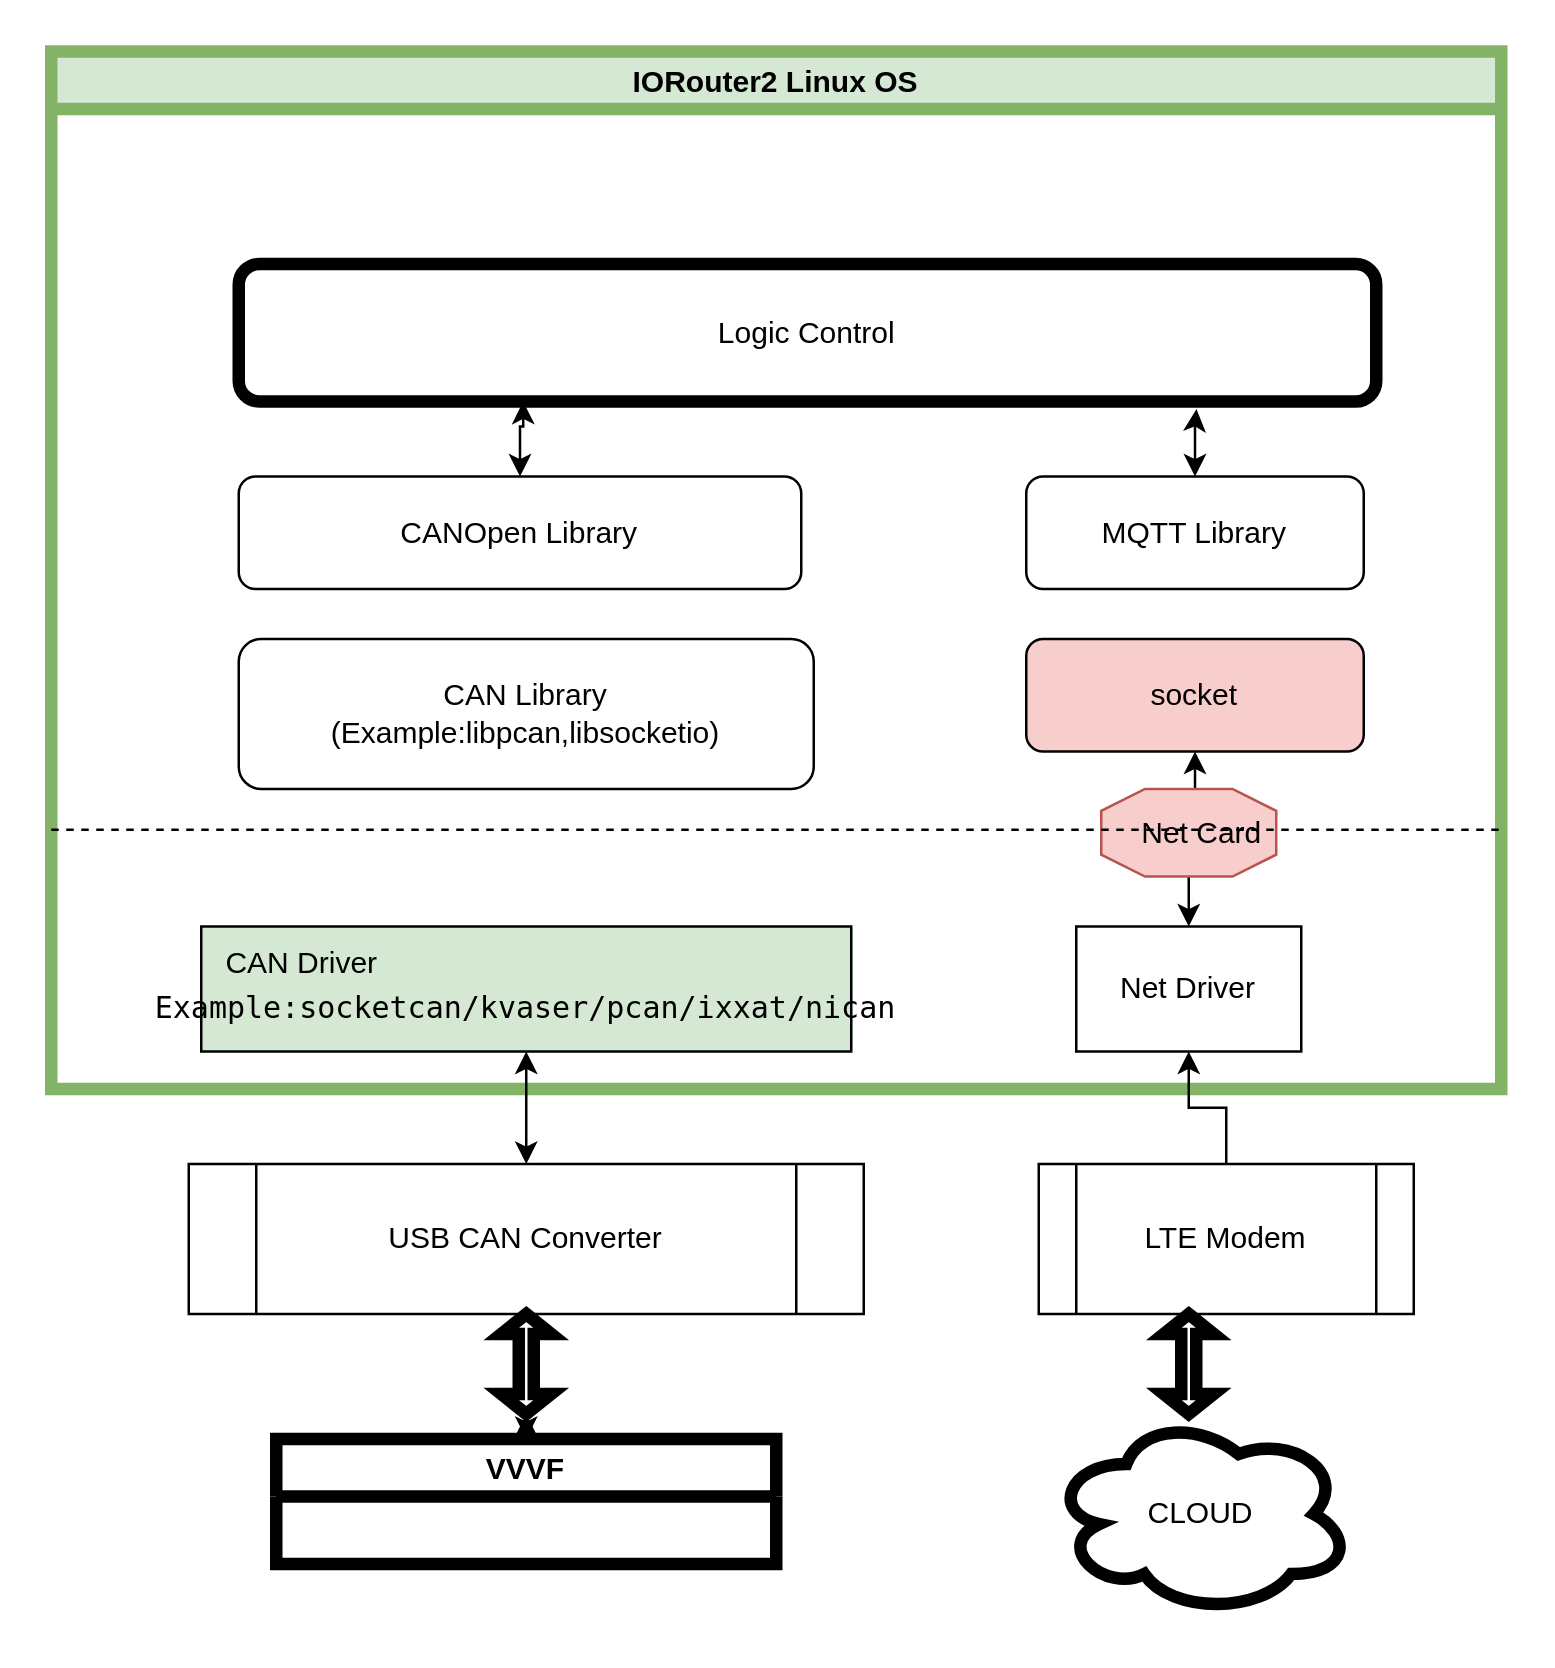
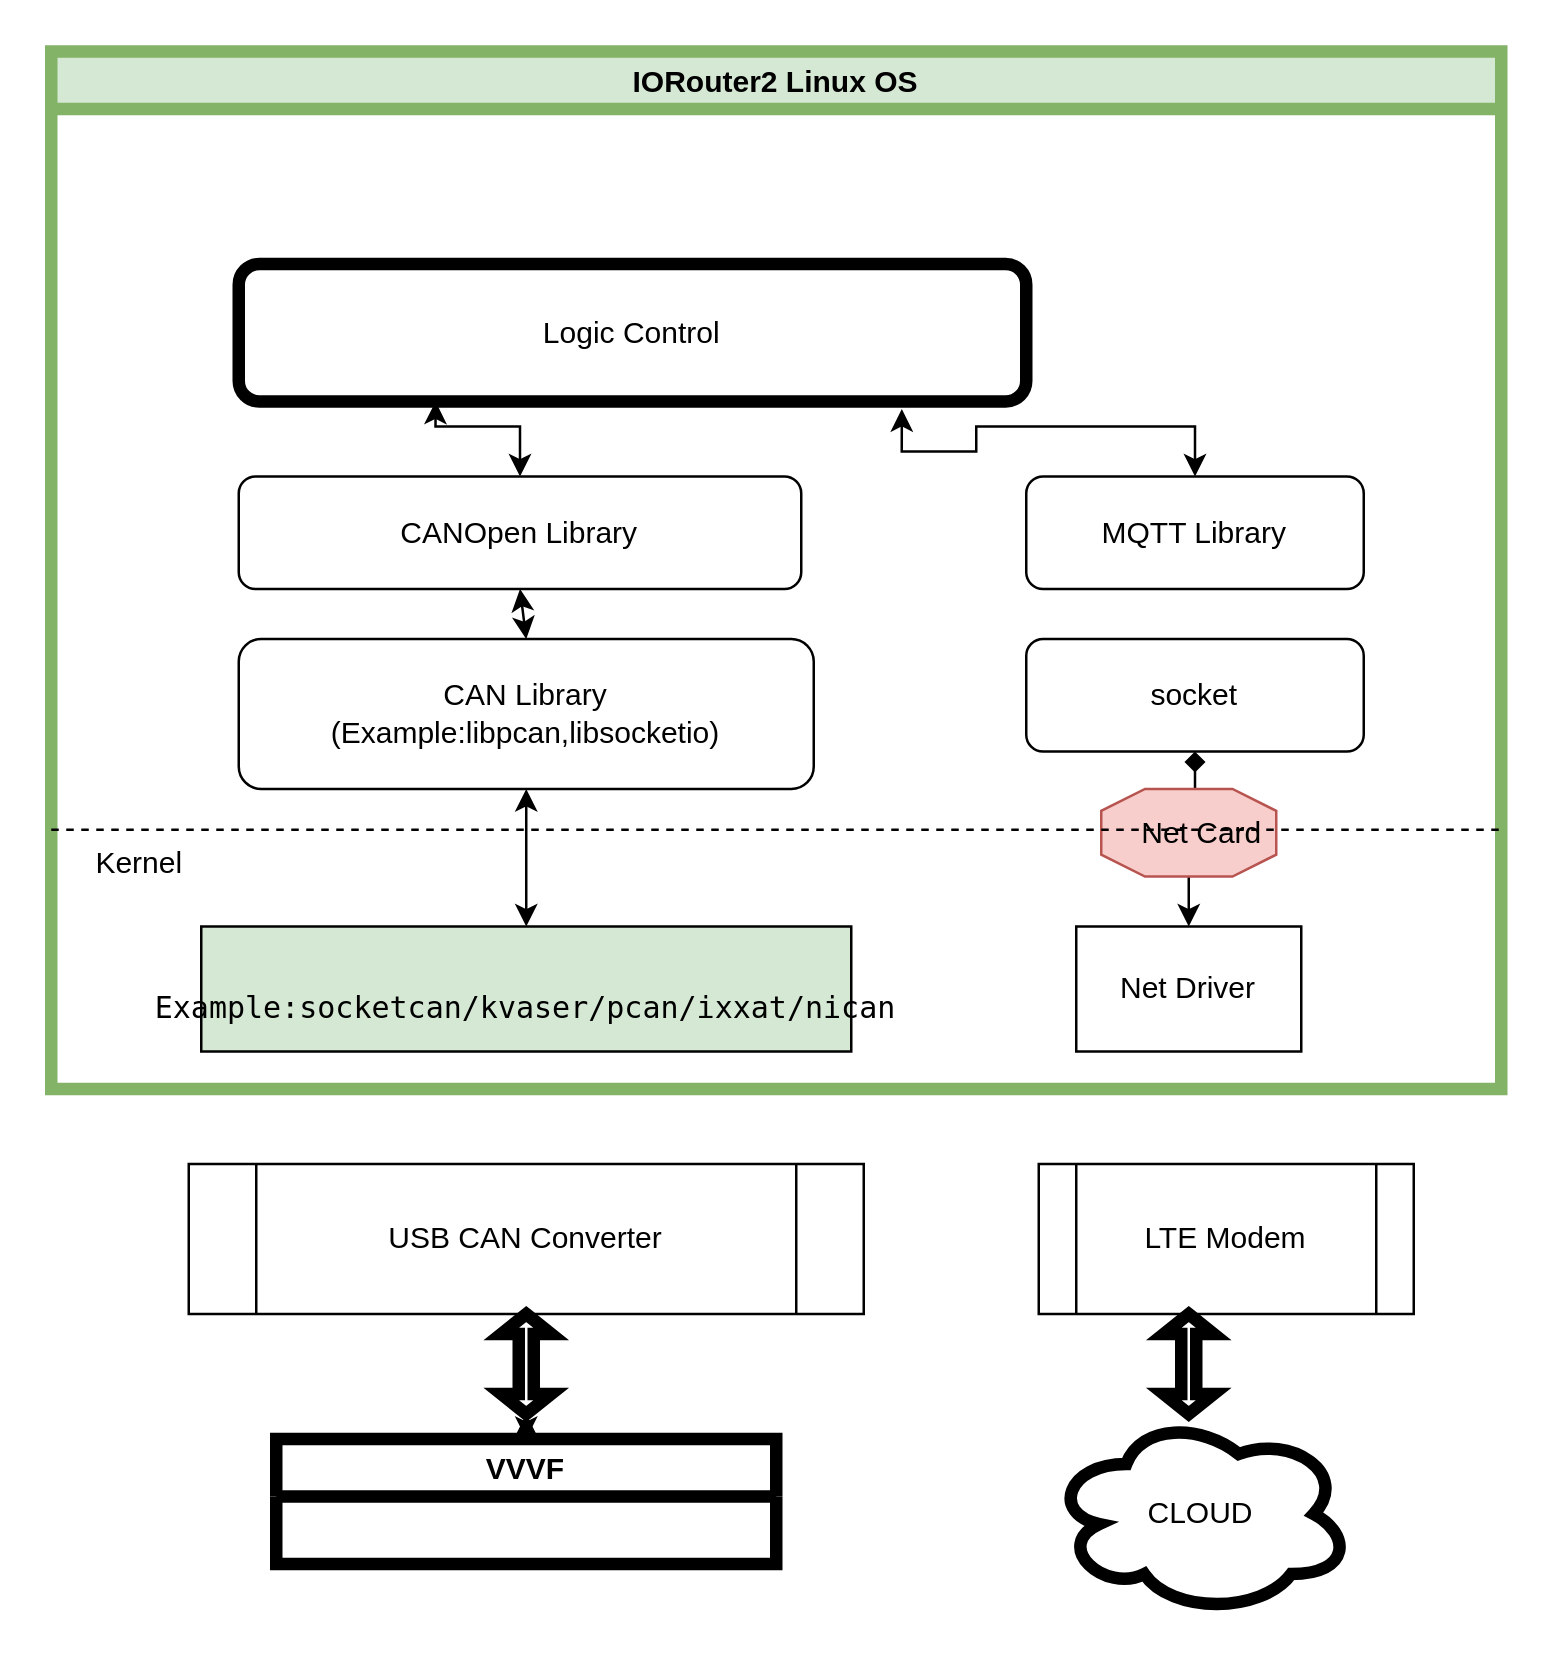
node "Logic Control": size 1138x138 -> 788x138
edge "CANOpen Library" -- "CAN Library (Example:libpcan,libsocketio)": added
node "socket": fillcolor #f8cecc -> #ffffff
edge "socket" -- "Net Driver": arrowhead classic -> diamond
node "Kernel": added
edge "CAN Library (Example:libpcan,libsocketio)" -- "Example:socketcan/kvaser/pcan/ixxat/nican": added
node "CAN Driver": removed
edge "LTE Modem" -> "Net Driver": removed
edge "Example:socketcan/kvaser/pcan/ixxat/nican" -- "USB CAN Converter": removed
